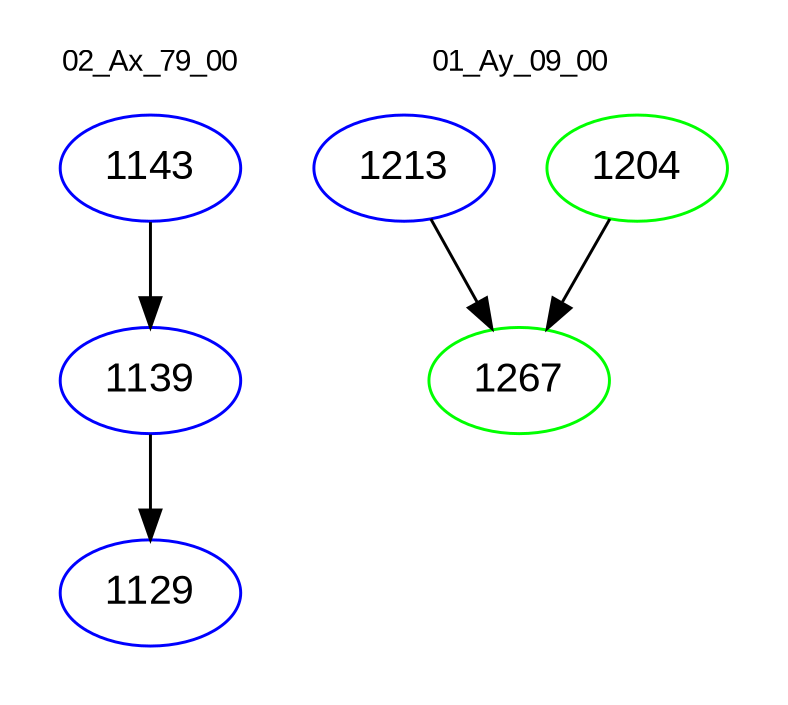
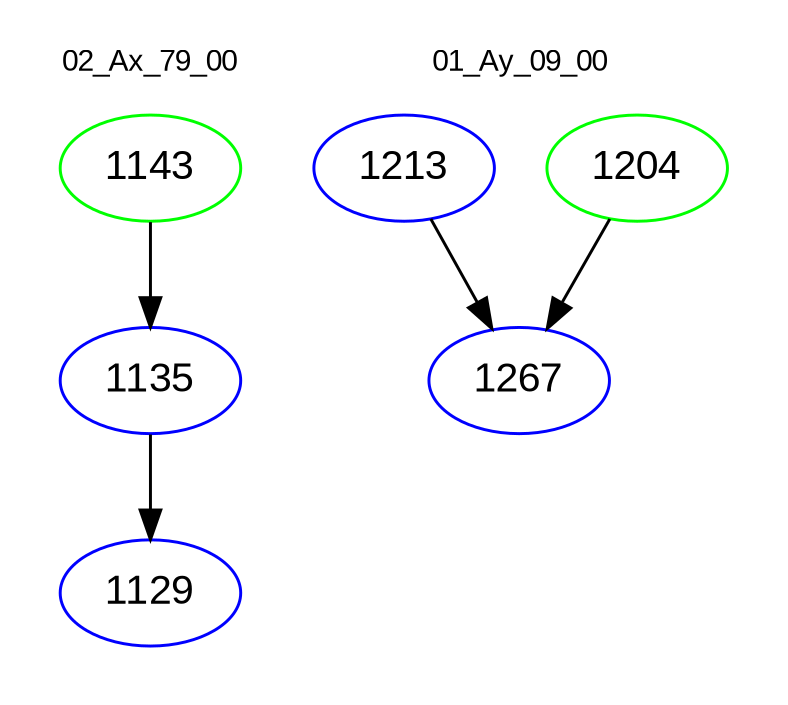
node "1143": color blue -> green
node "1139": label "1139" -> "1135"
node "1267": color green -> blue
